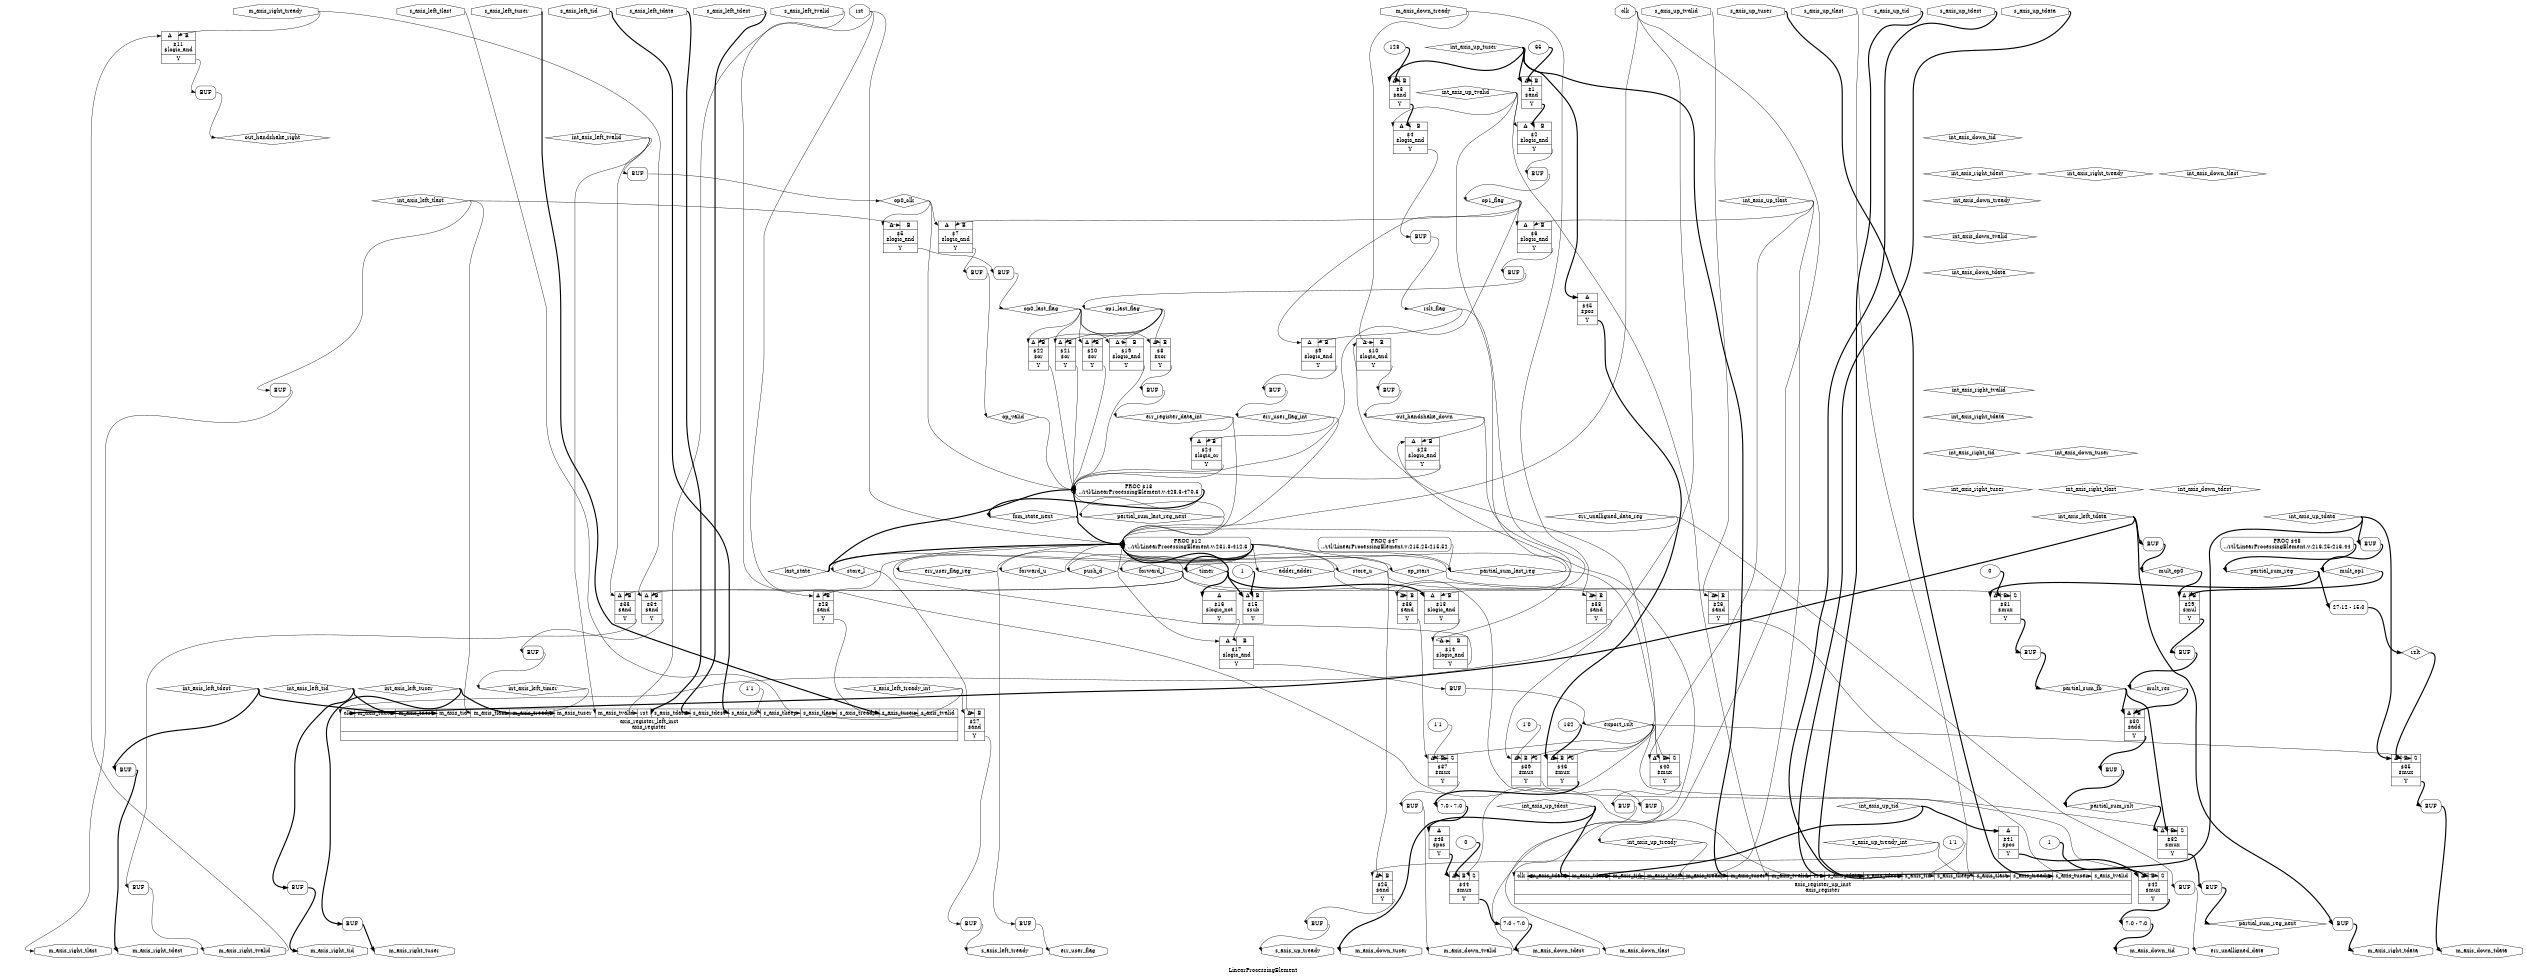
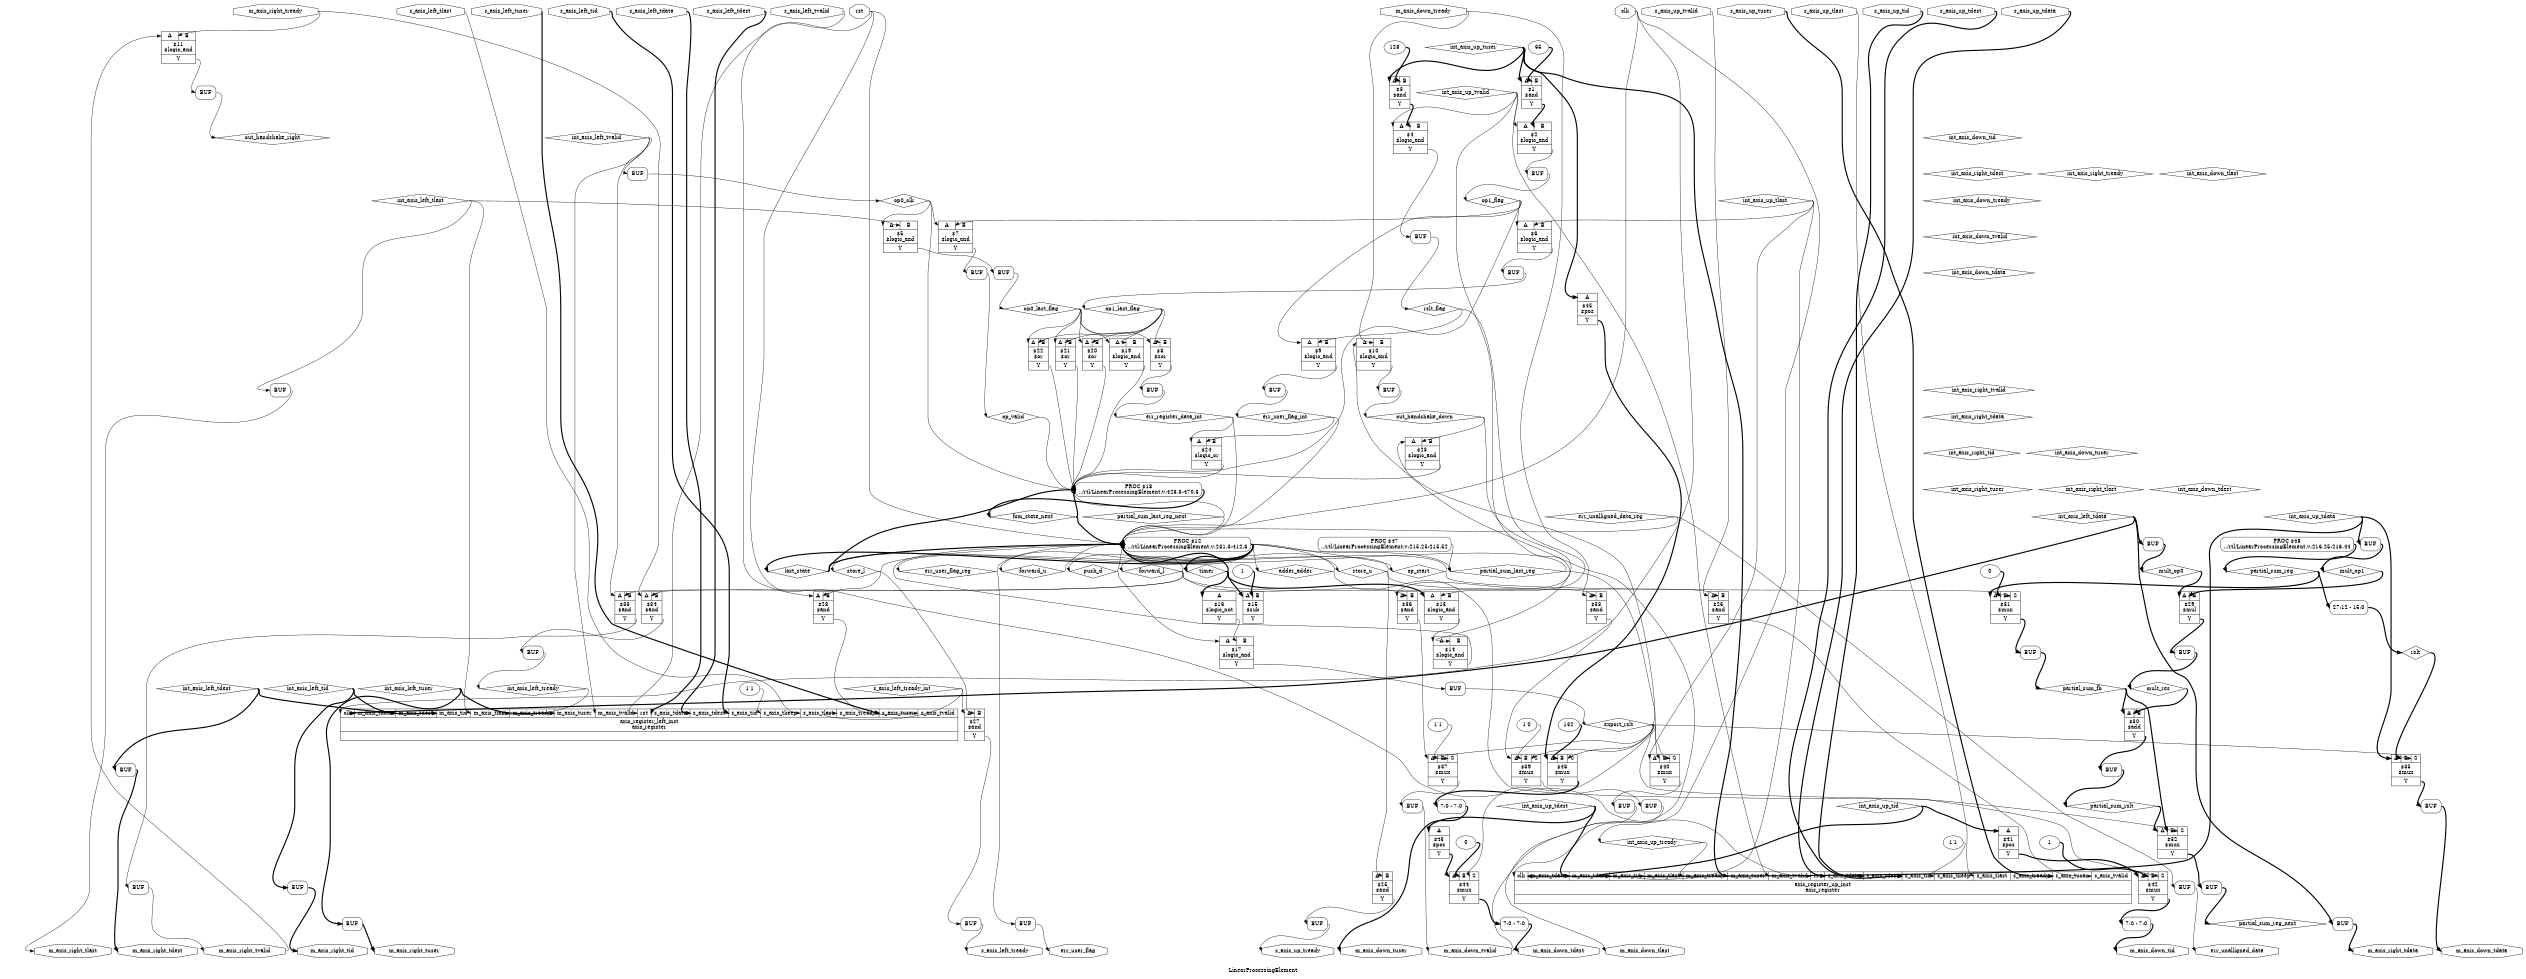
edge "PROC $18 ../rtl/LinearProcessingElement.v:428.3-470.6" -> "partial_sum_last_reg_next": removed
edge "PROC $12 ../rtl/LinearProcessingElement.v:231.3-412.6" -> "last_state": added
node "int_axis_left_timer": label "int_axis_left_timer" -> "int_axis_left_tready"
node "s_axis_up_tready_int": removed
